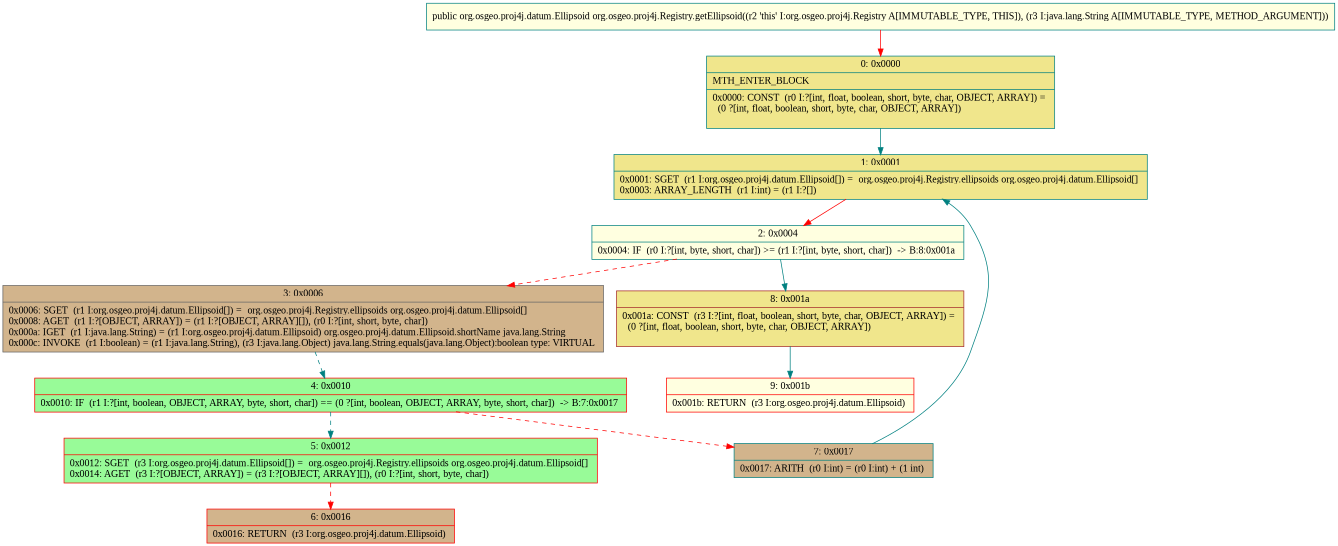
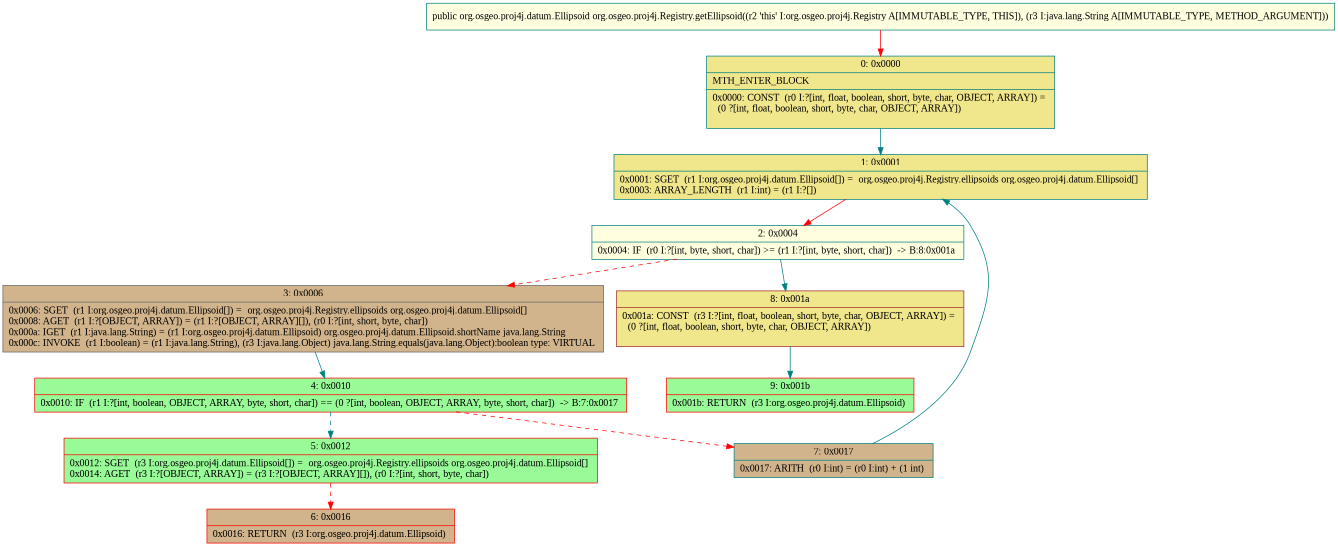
edge "3: 0x0006" -> "4: 0x0010": style dashed -> solid
node "9: 0x001b": fillcolor lightyellow -> palegreen
